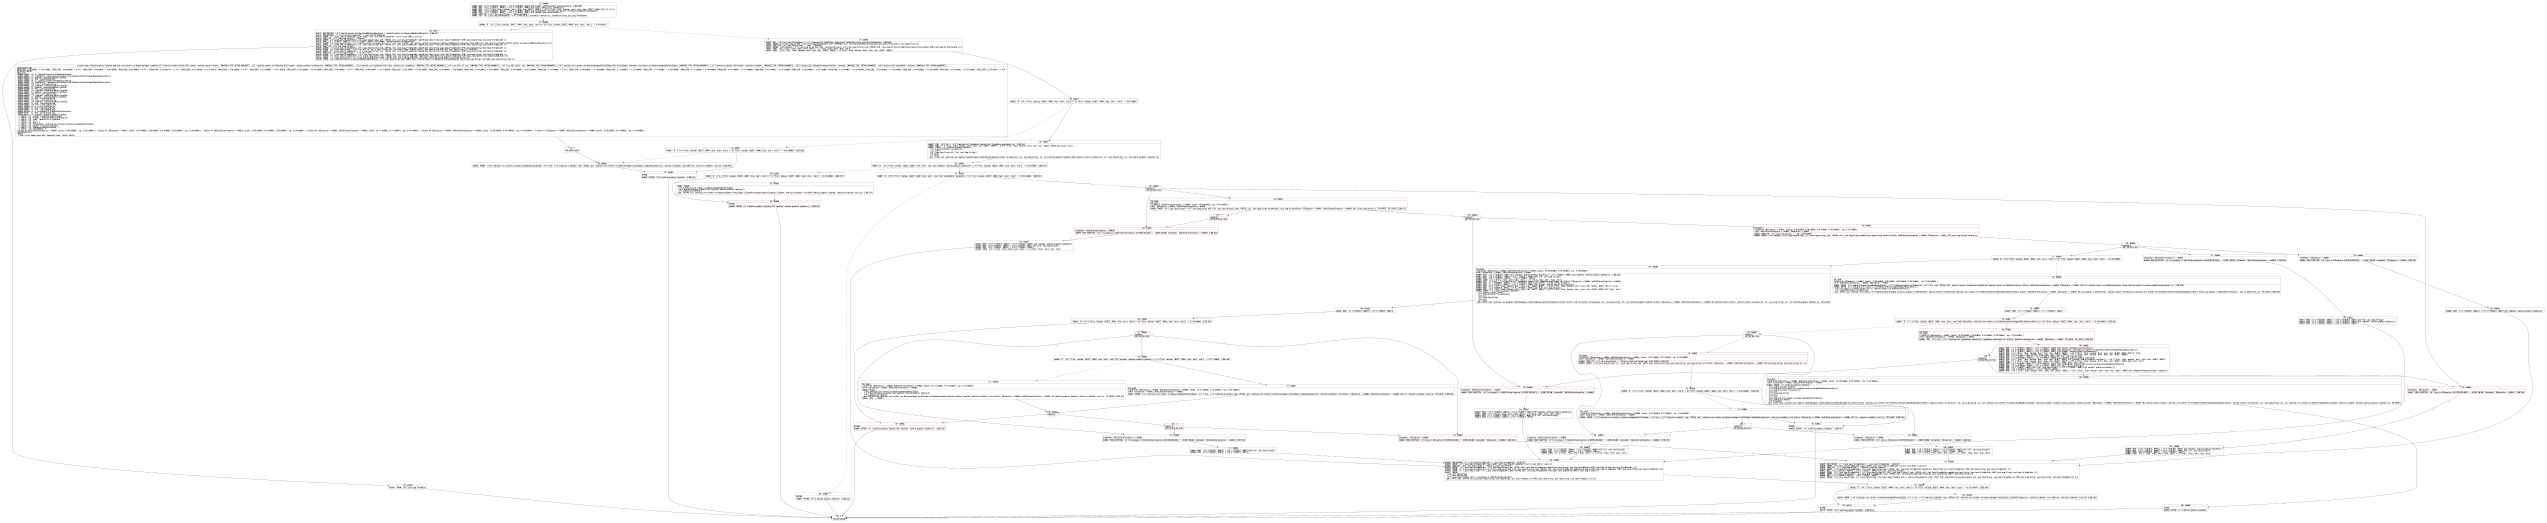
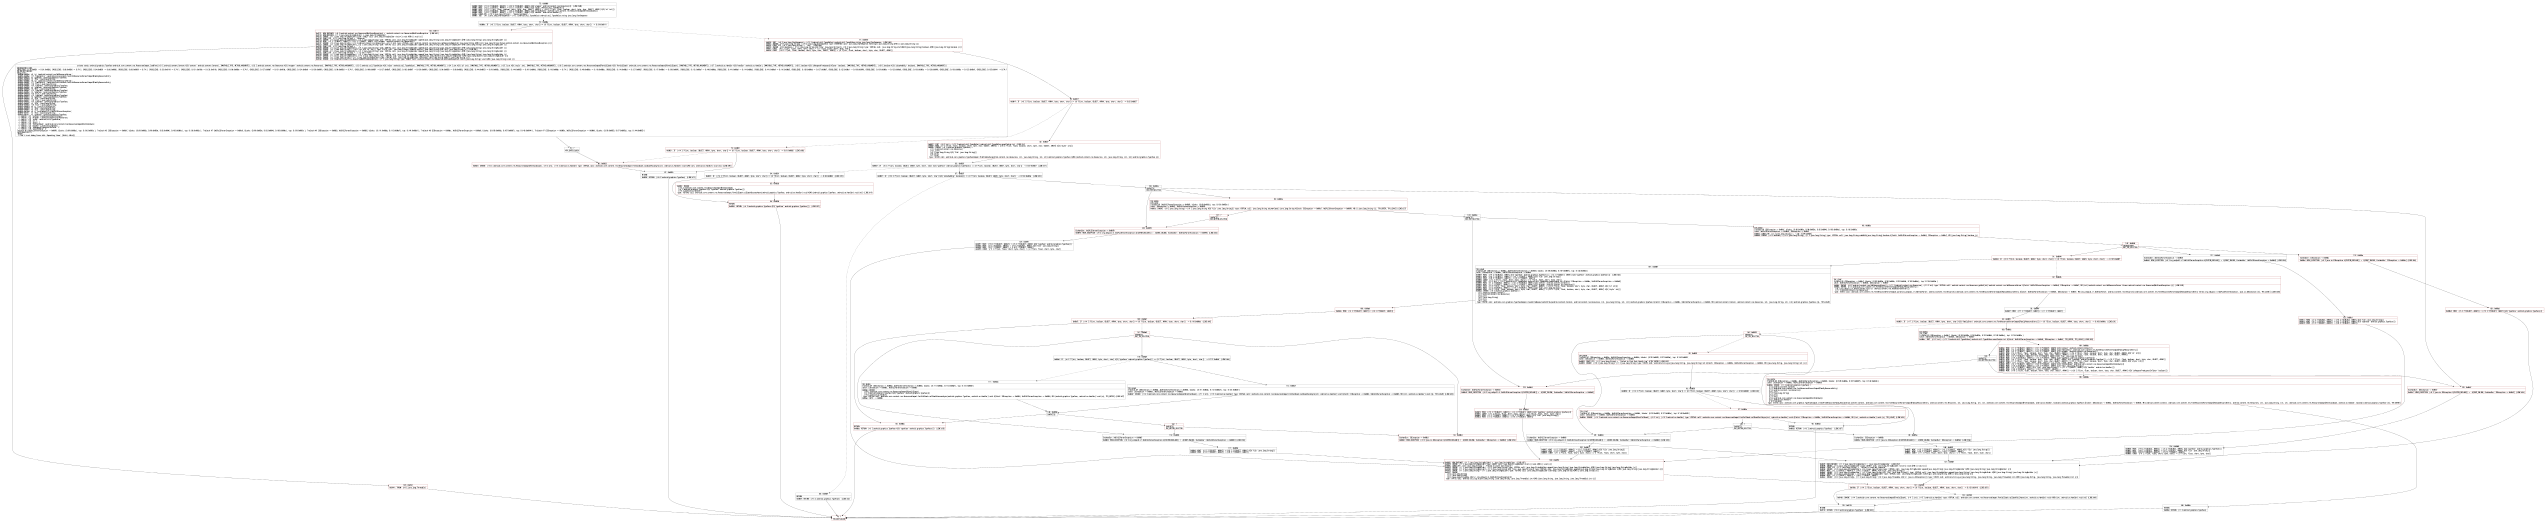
node "143: 0x0044": text "SYNTHETIC" -> "INCONSISTENT"
node "142: ?": text "GOTO_BOTTOM_SPLITTER" -> "EXC_BOTTOM_SPLITTER"
